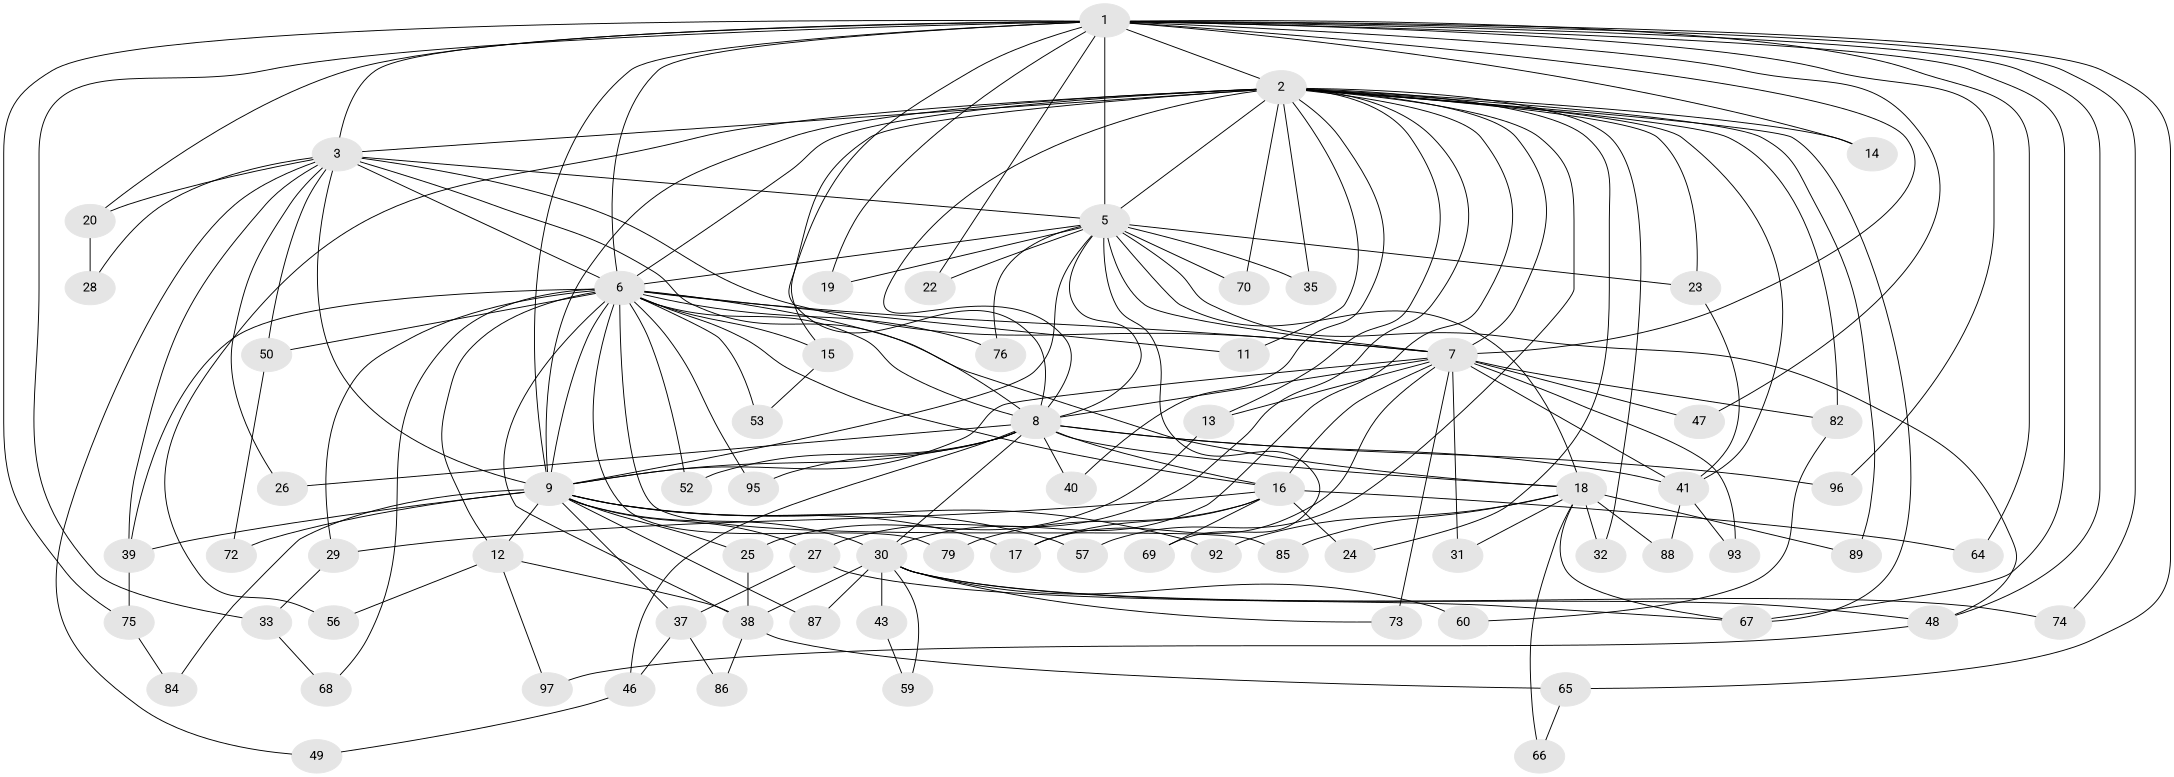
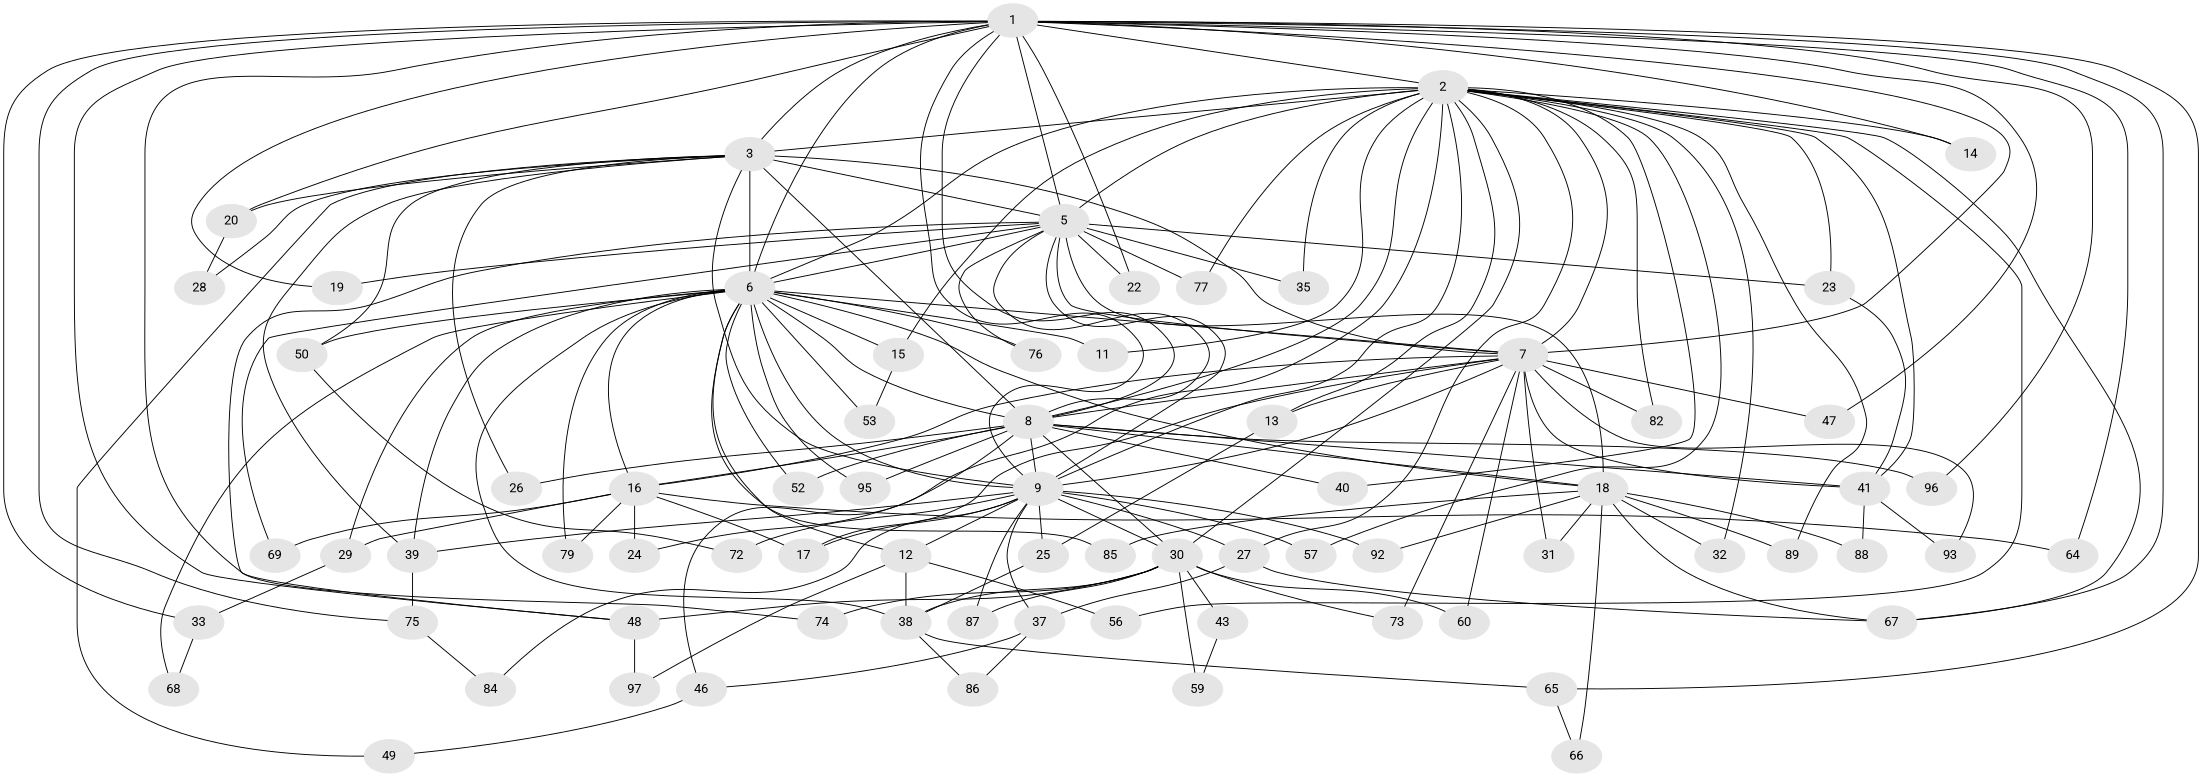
node "70": label "70" -> "77"
edge "82" -- "60": now "7" -- "60"
